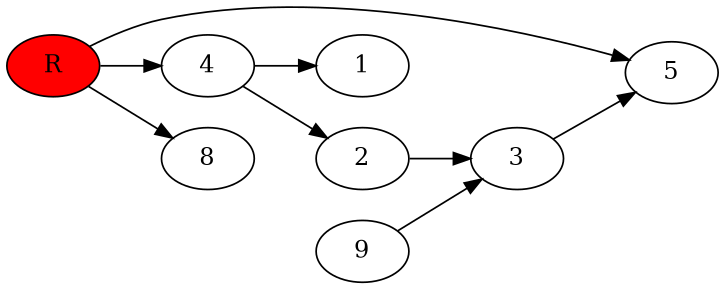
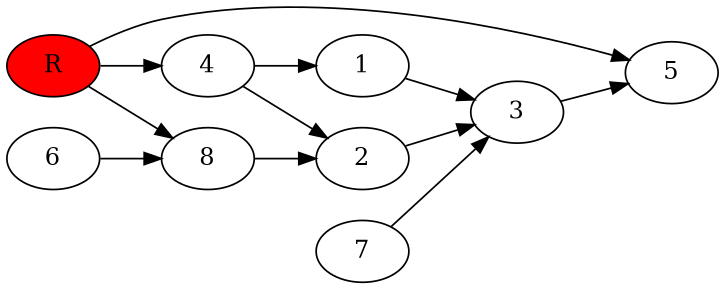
edge "1" -> "3": added
node "6": added
edge "8" -> "2": added
node "9": label "9" -> "7"
